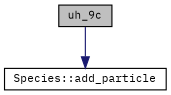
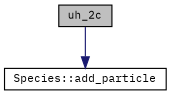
node "uh_9c": label "uh_9c" -> "uh_2c"
